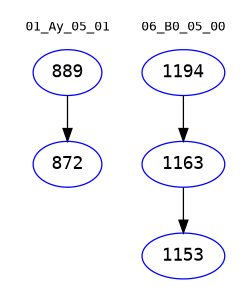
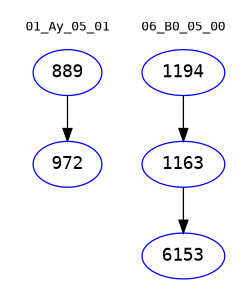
node "872": label "872" -> "972"
node "1153": label "1153" -> "6153"
